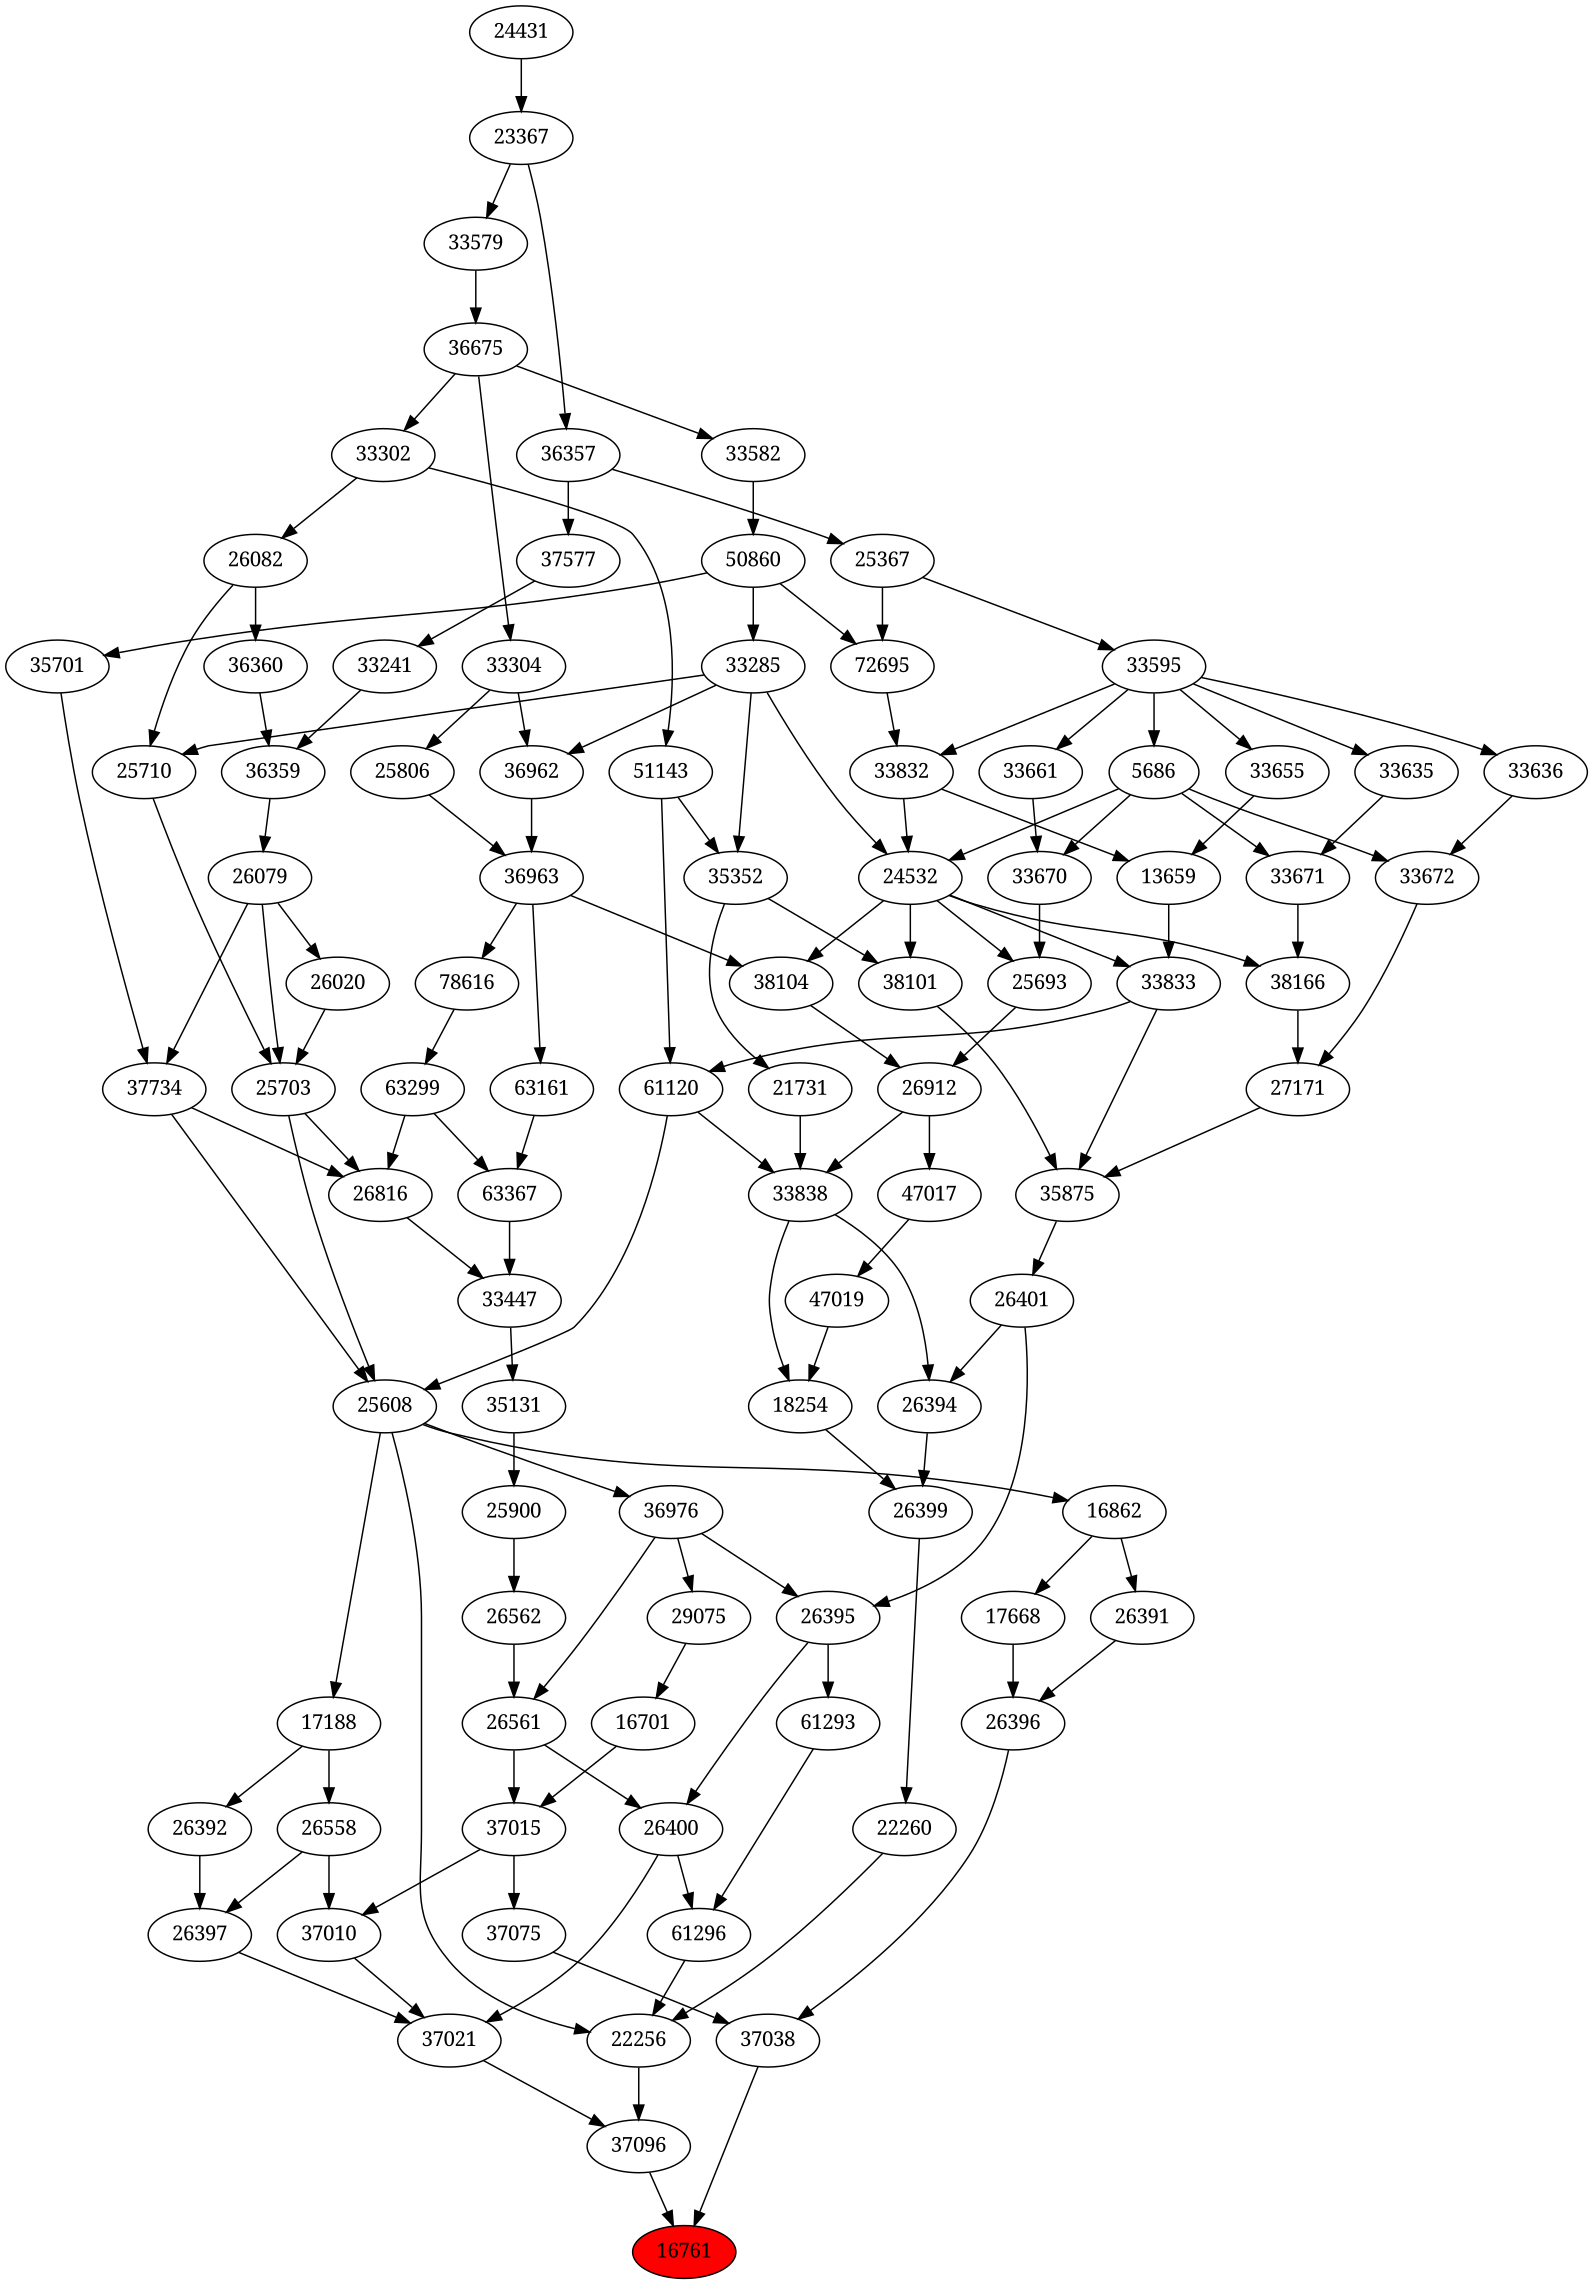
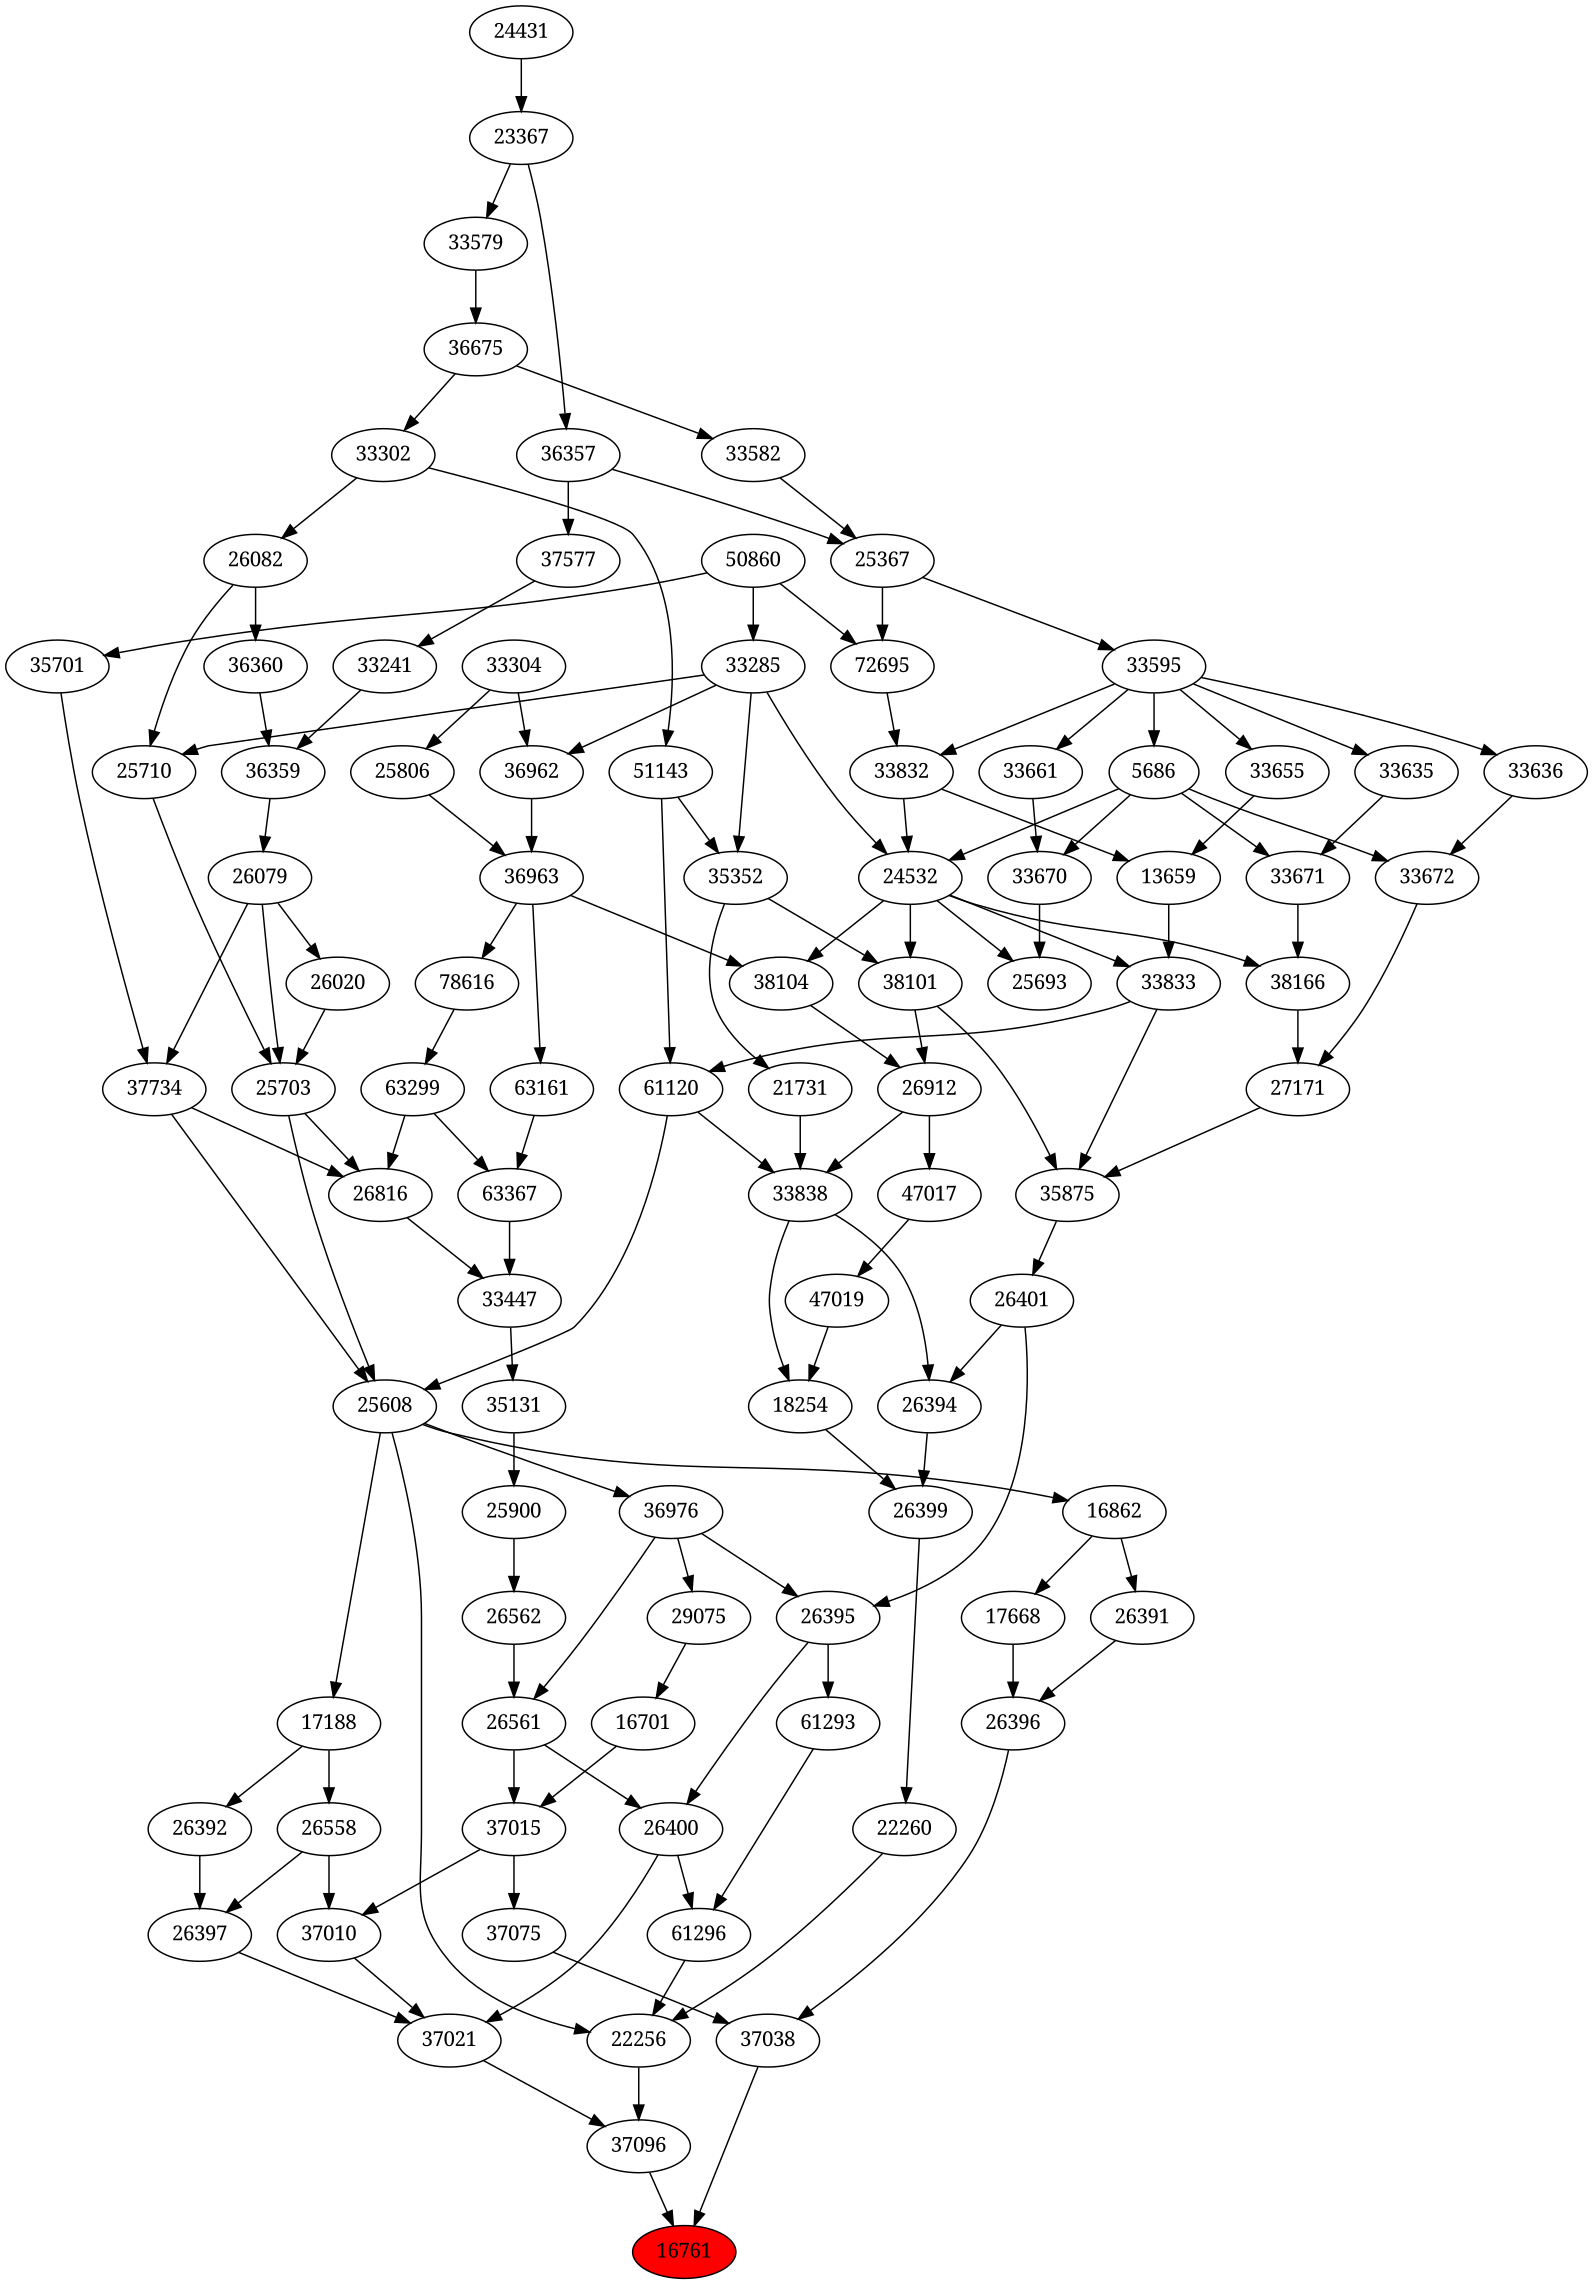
edge "36675" -> "33304": removed
edge "33582" -> "50860": now "33582" -> "25367"
edge "25693" -> "26912": now "38101" -> "26912"
